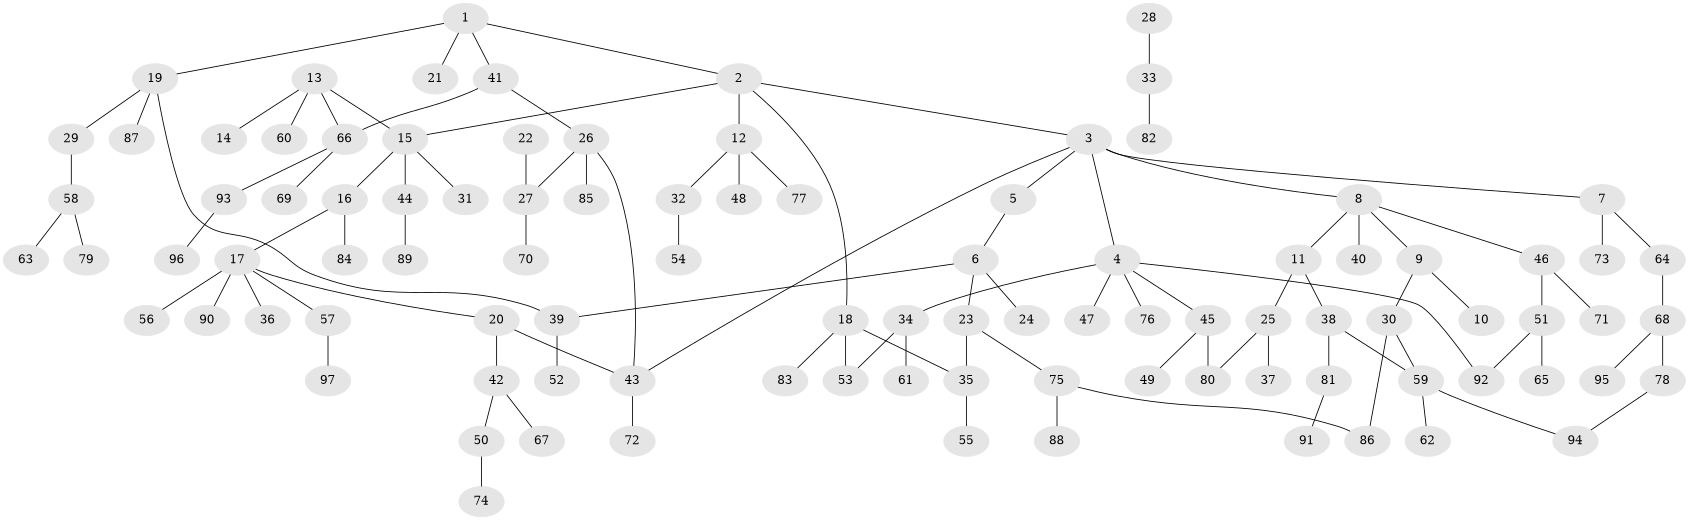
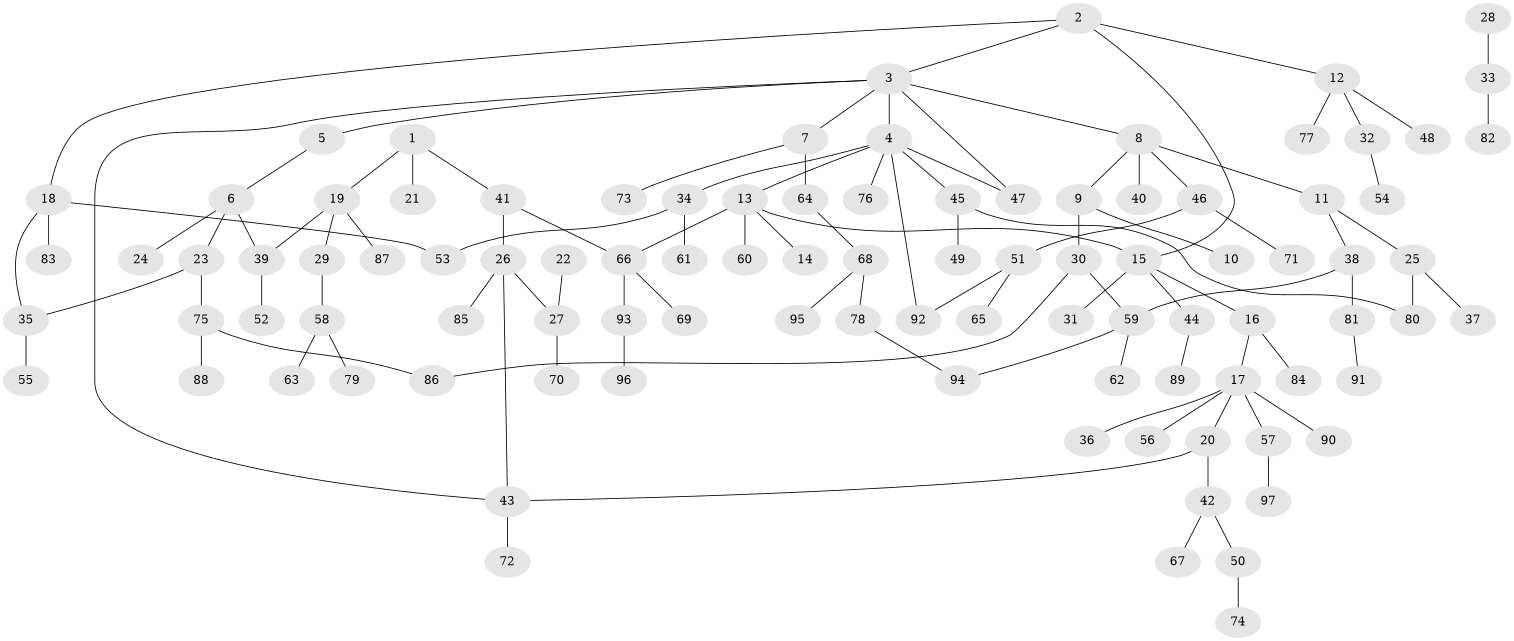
edge "1" -- "2": removed
edge "3" -- "47": added
edge "4" -- "13": added
